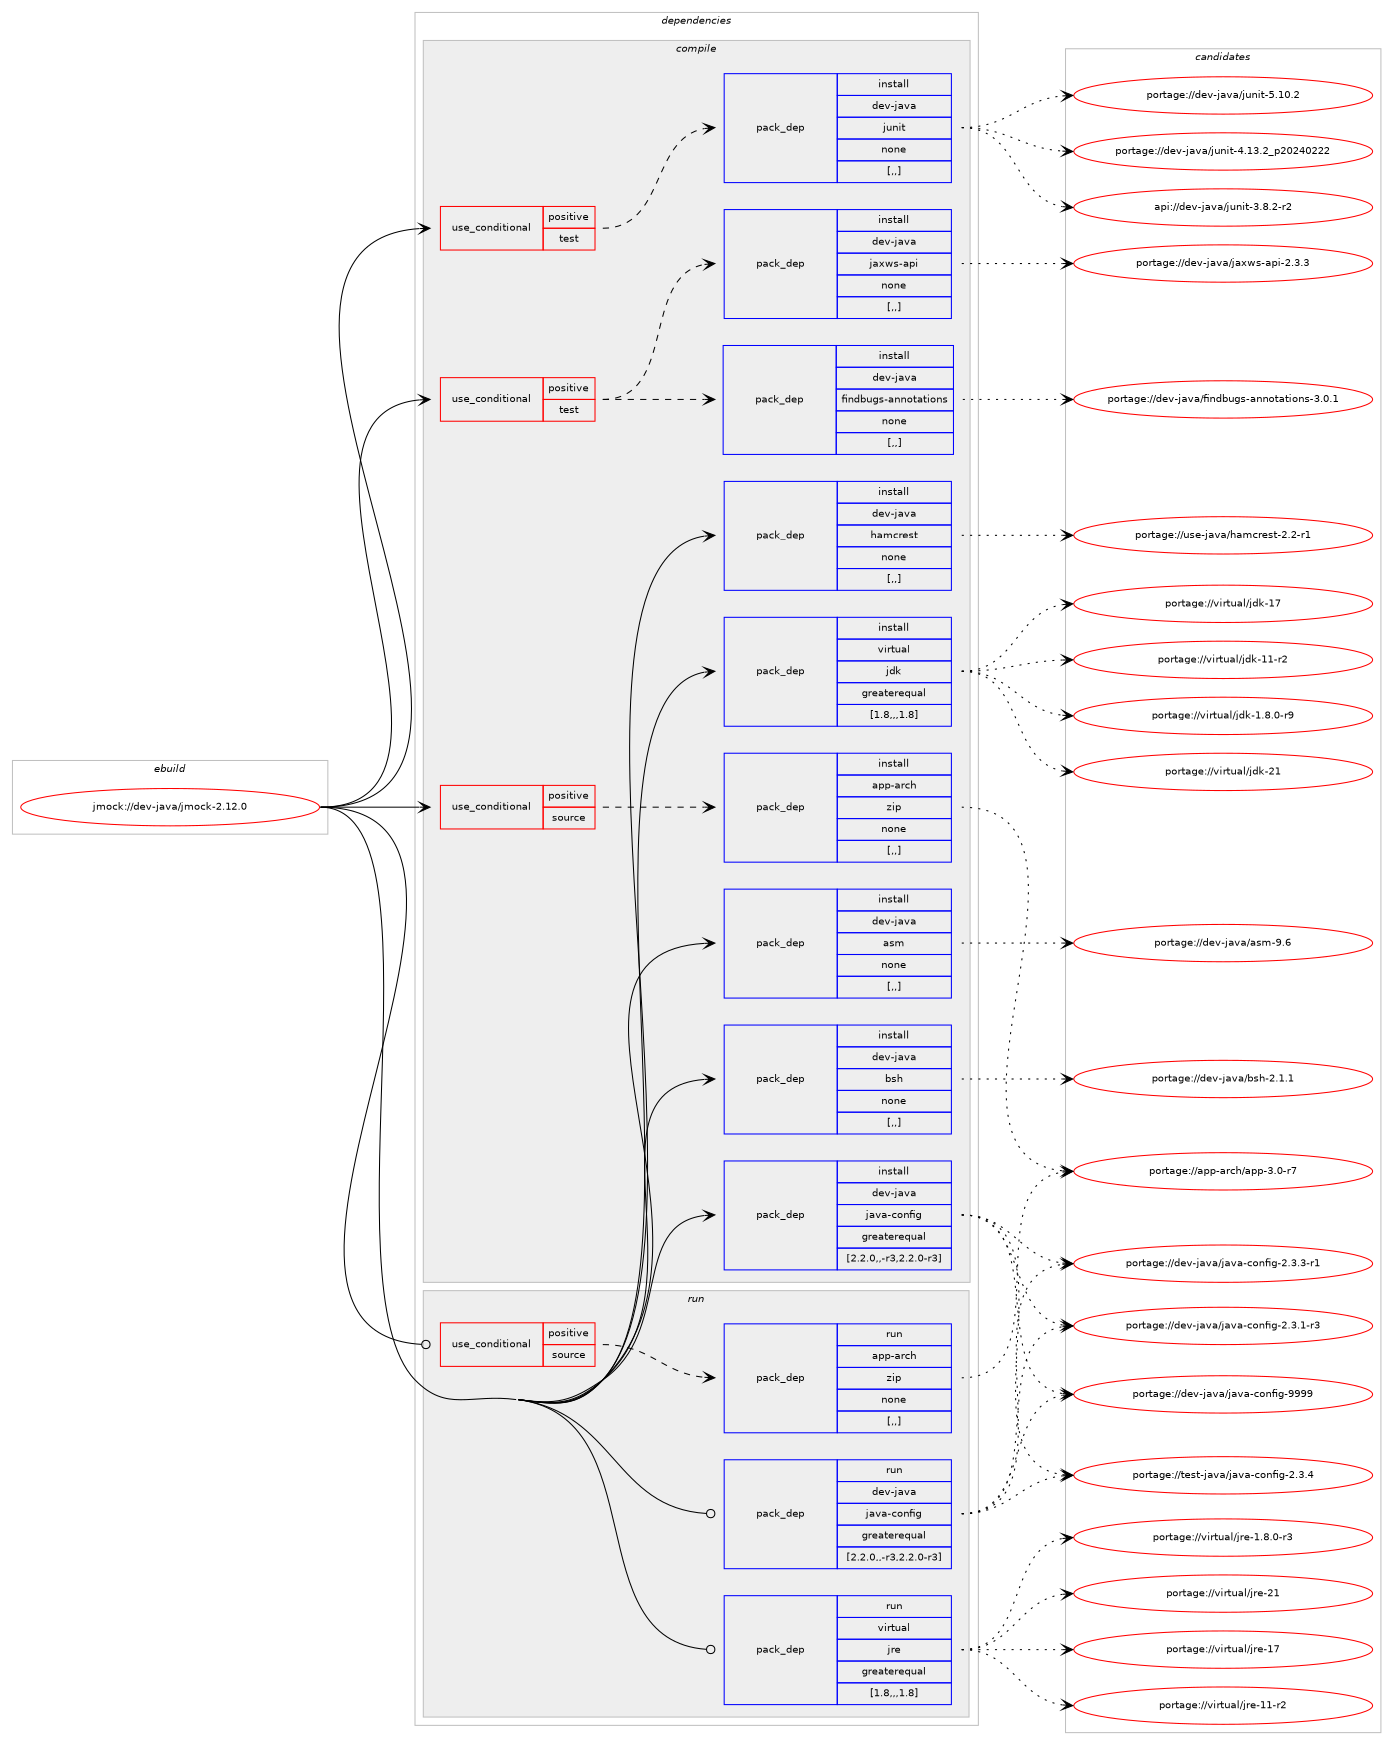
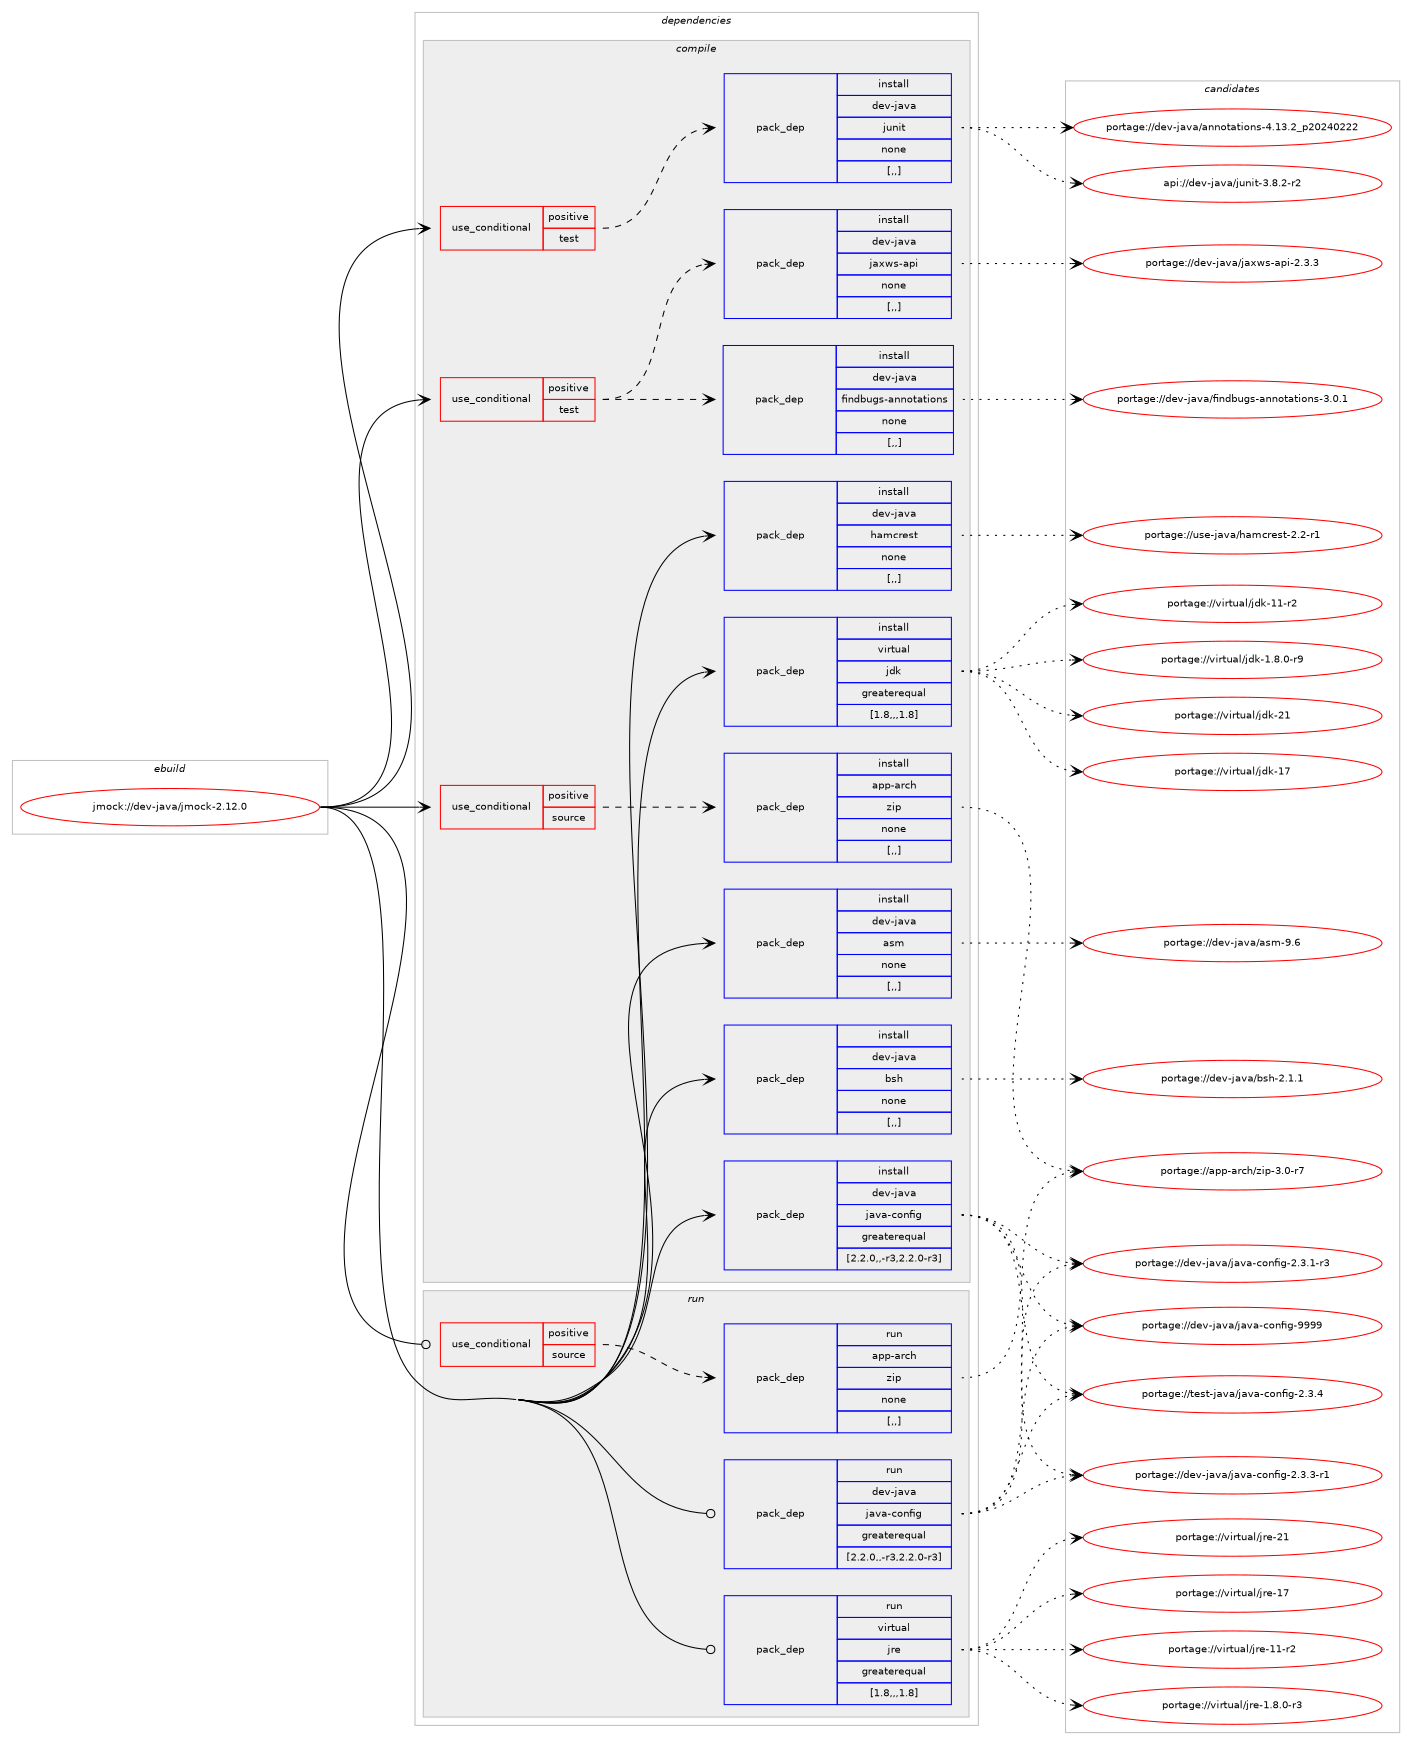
node "portage://dev-java/junit-5.10.2": removed
node "portage://dev-java/junit-4.13.2_p20240222": label "portage://dev-java/junit-4.13.2_p20240222" -> "portage://dev-java/annotations-4.13.2_p20240222"
node "portage://app-arch/app-3.0-r7": label "portage://app-arch/app-3.0-r7" -> "portage://app-arch/zip-3.0-r7"
